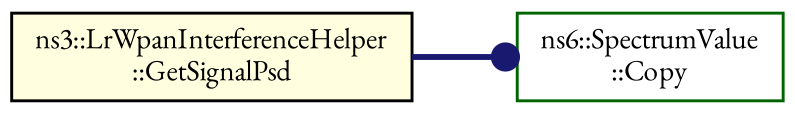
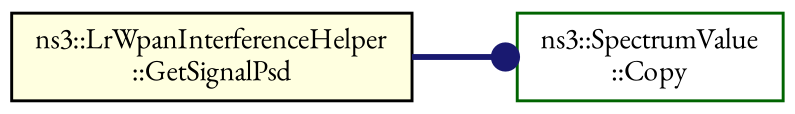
node "ns6::SpectrumValue ::Copy": label "ns6::SpectrumValue ::Copy" -> "ns3::SpectrumValue ::Copy"
